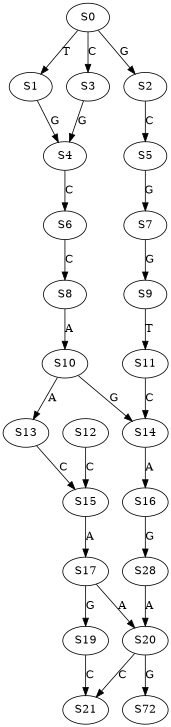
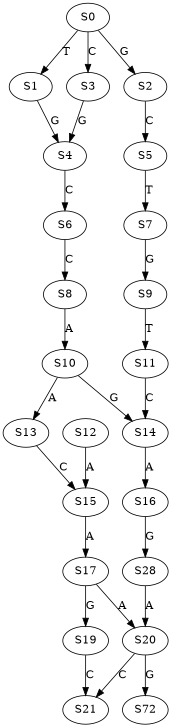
edge "S5" -> "S7": label "G" -> "T"
edge "S12" -> "S15": label "C" -> "A"
